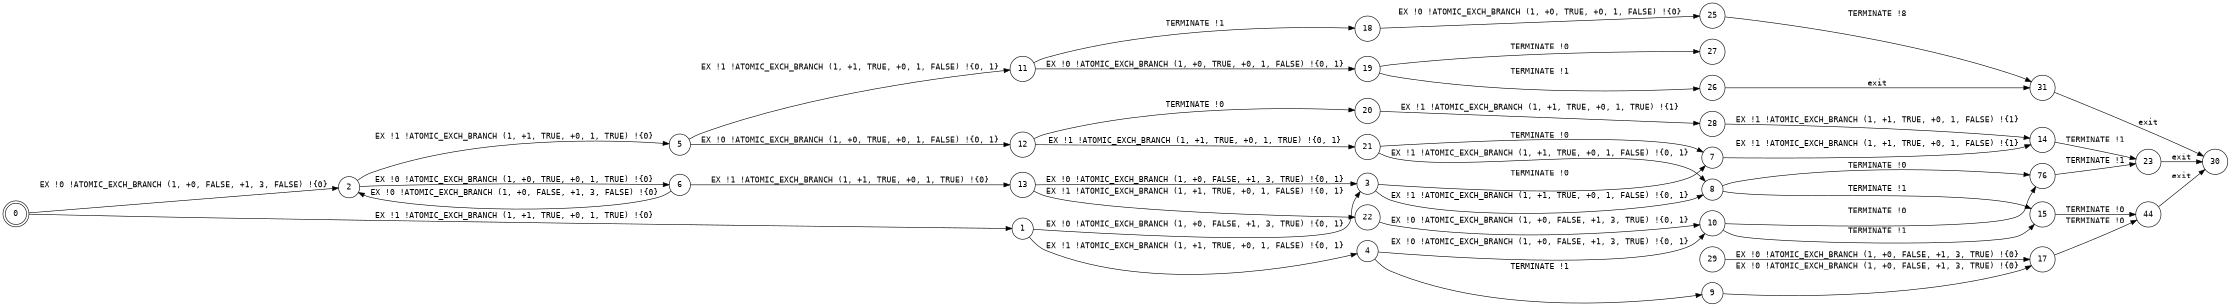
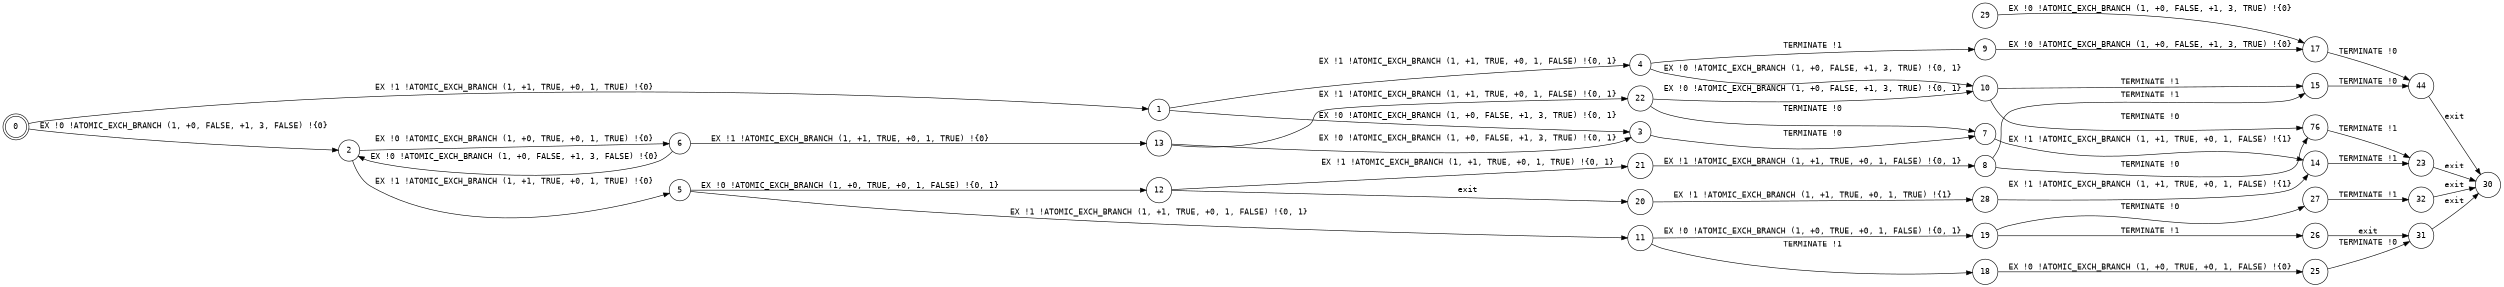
edge "25" -> "31": label "TERMINATE !8" -> "TERMINATE !0"
edge "12" -> "20": label "TERMINATE !0" -> "exit"
edge "21" -> "7": now "22" -> "7"
node "32": added
edge "3" -> "8": removed, label "EX !1 !ATOMIC_EXCH_BRANCH (1, +1, TRUE, +0, 1, FALSE) !{0, 1}"
